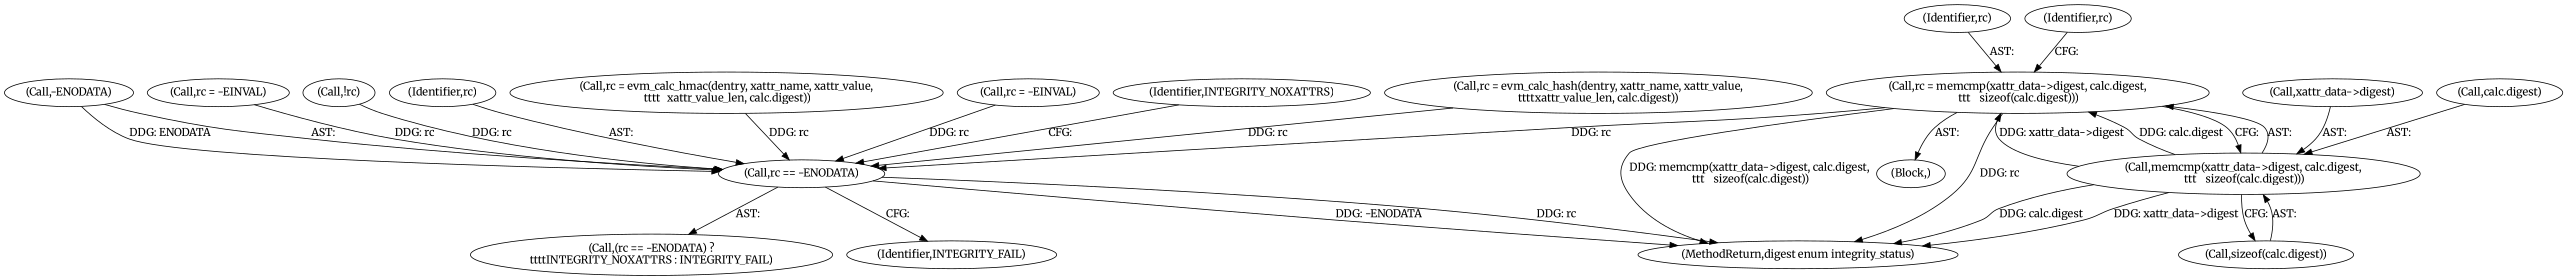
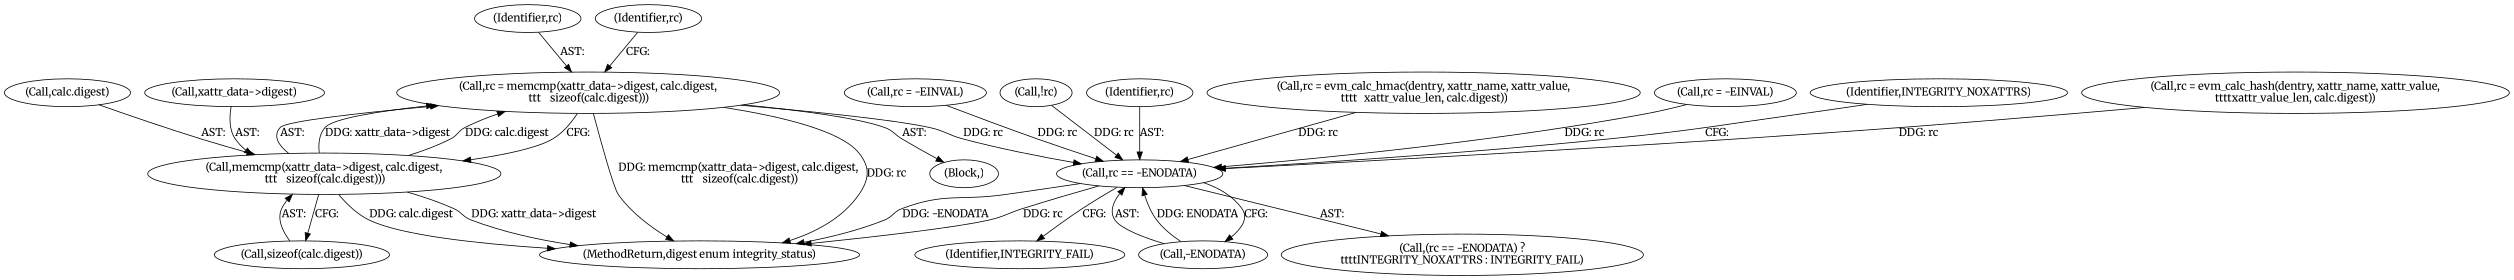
edge "(Call,rc == -ENODATA)" -> "(Call,-ENODATA)": added, label "CFG:"
